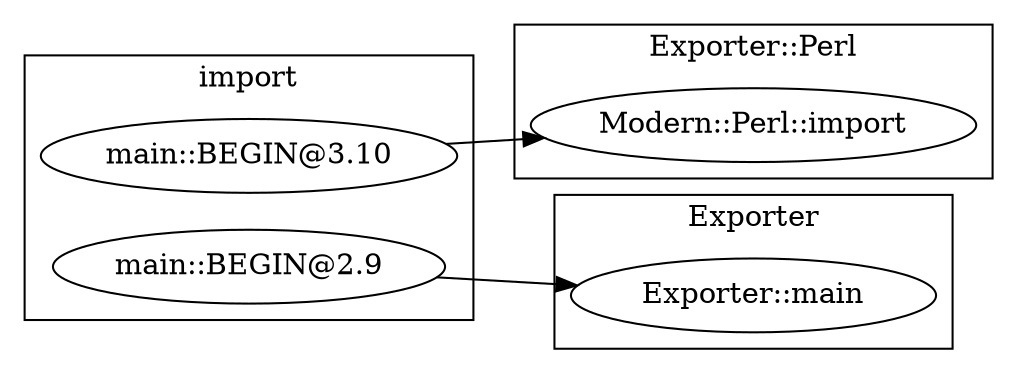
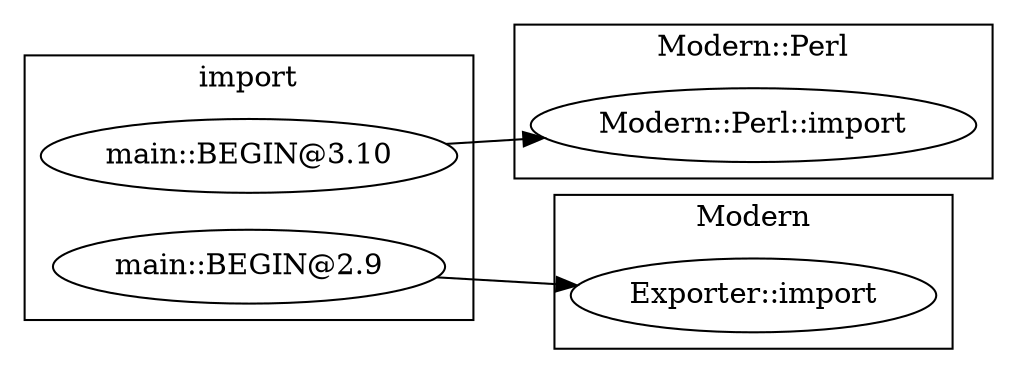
cluster "Exporter::Perl": label "Exporter::Perl" -> "Modern::Perl"
cluster "Exporter": label "Exporter" -> "Modern"
node "Exporter::main": label "Exporter::main" -> "Exporter::import"
